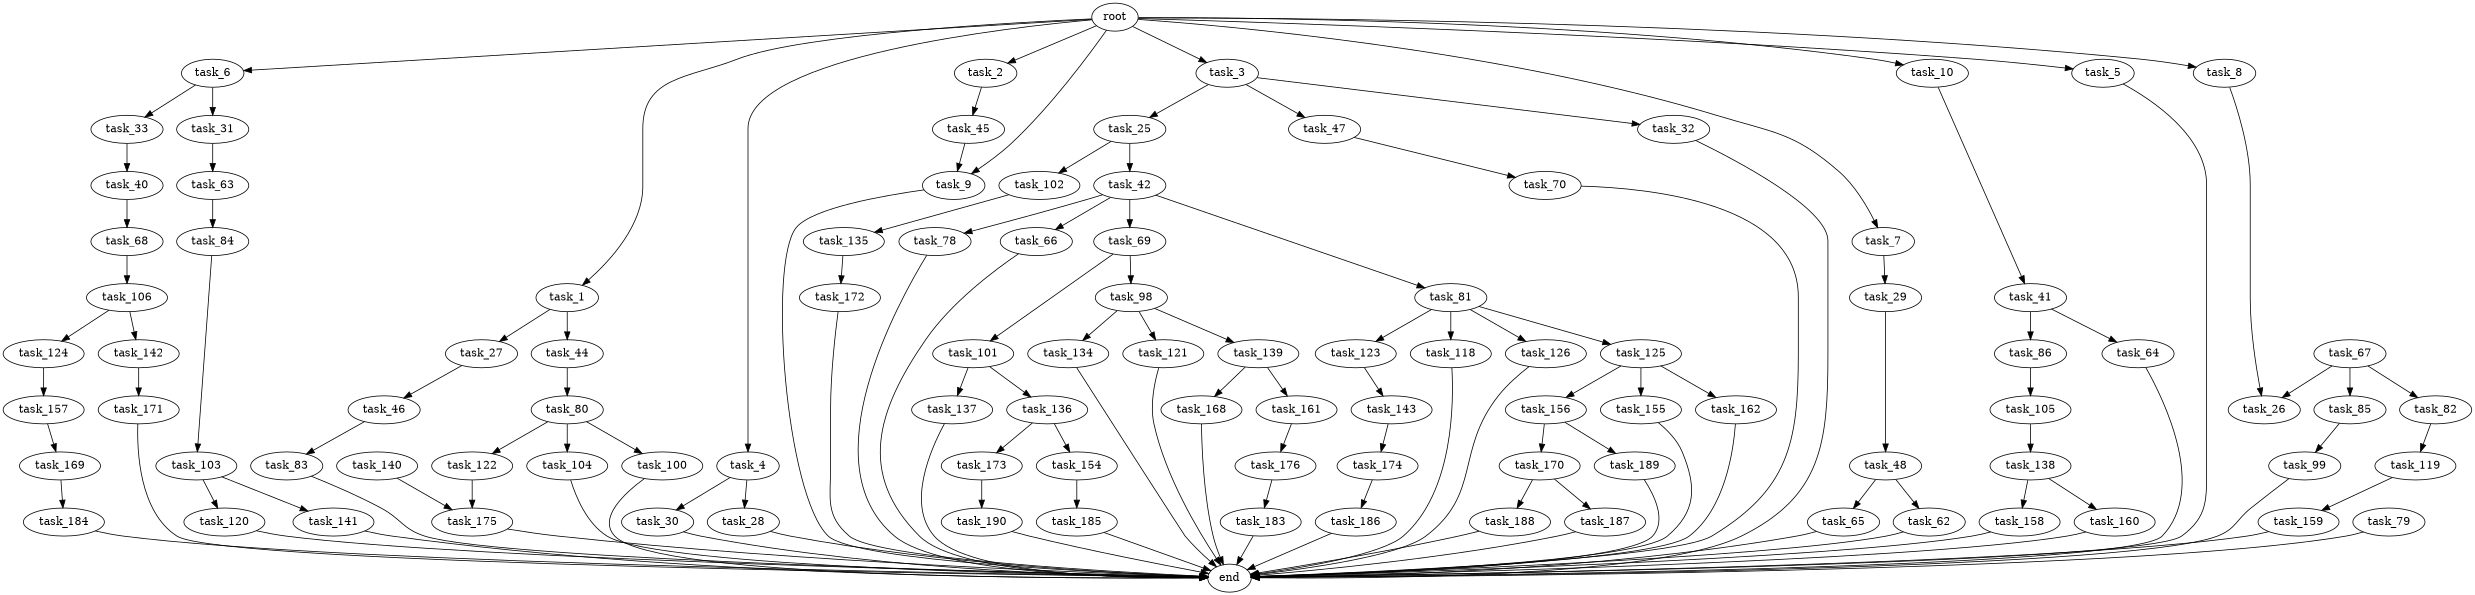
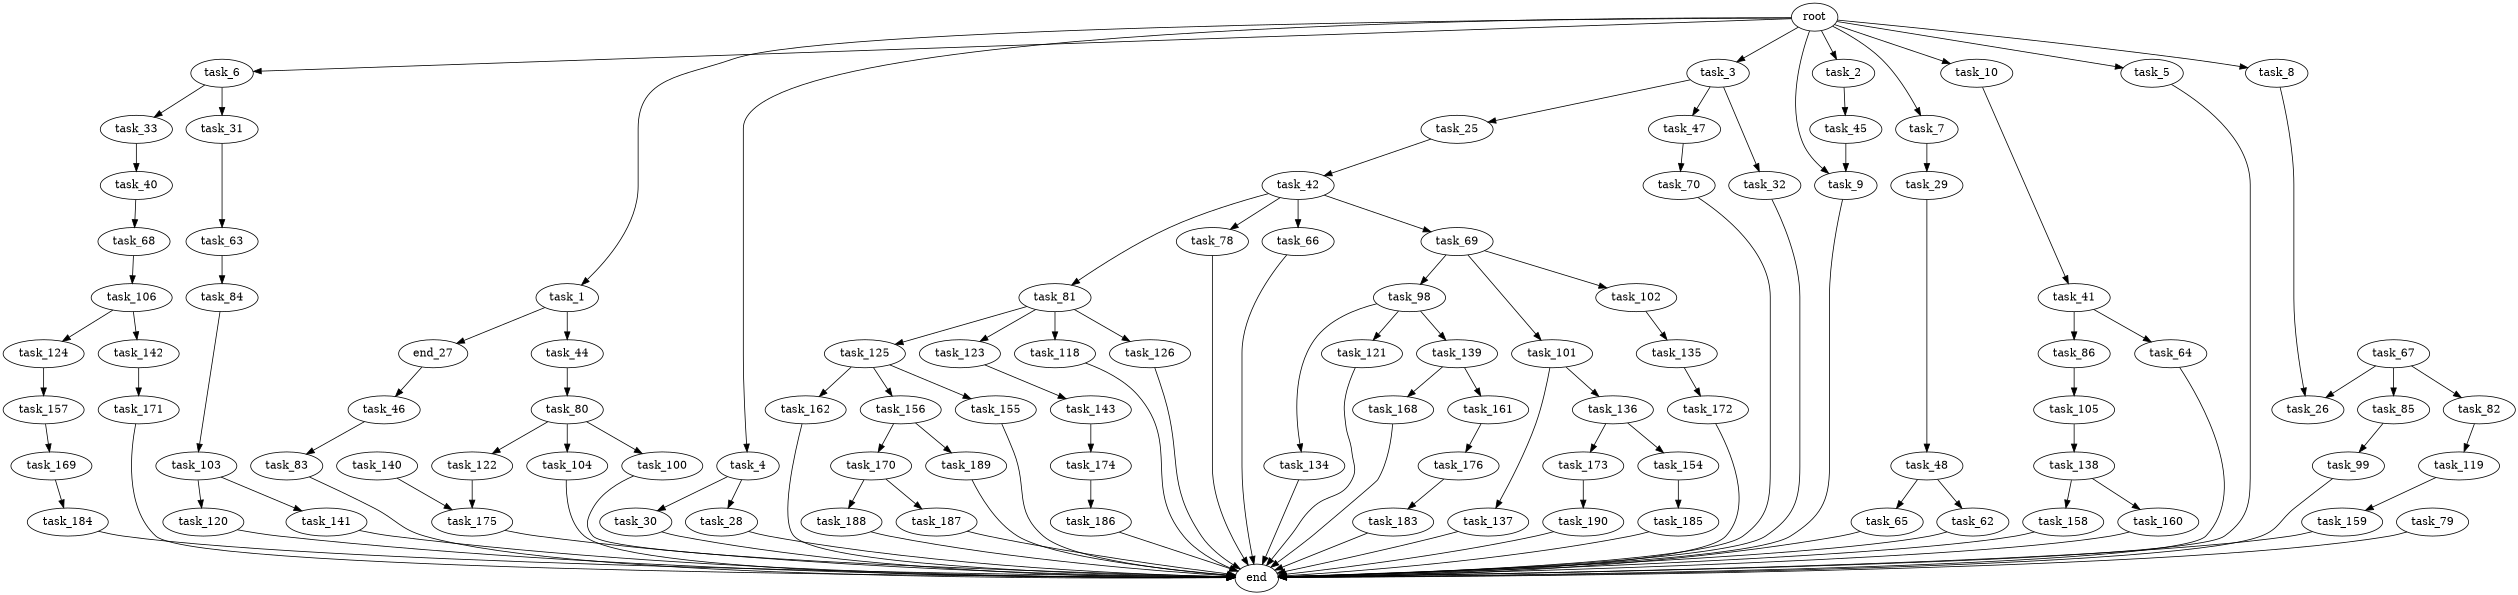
edge "task_25" -> "task_102": now "task_69" -> "task_102"
node "task_27": label "task_27" -> "end_27"
